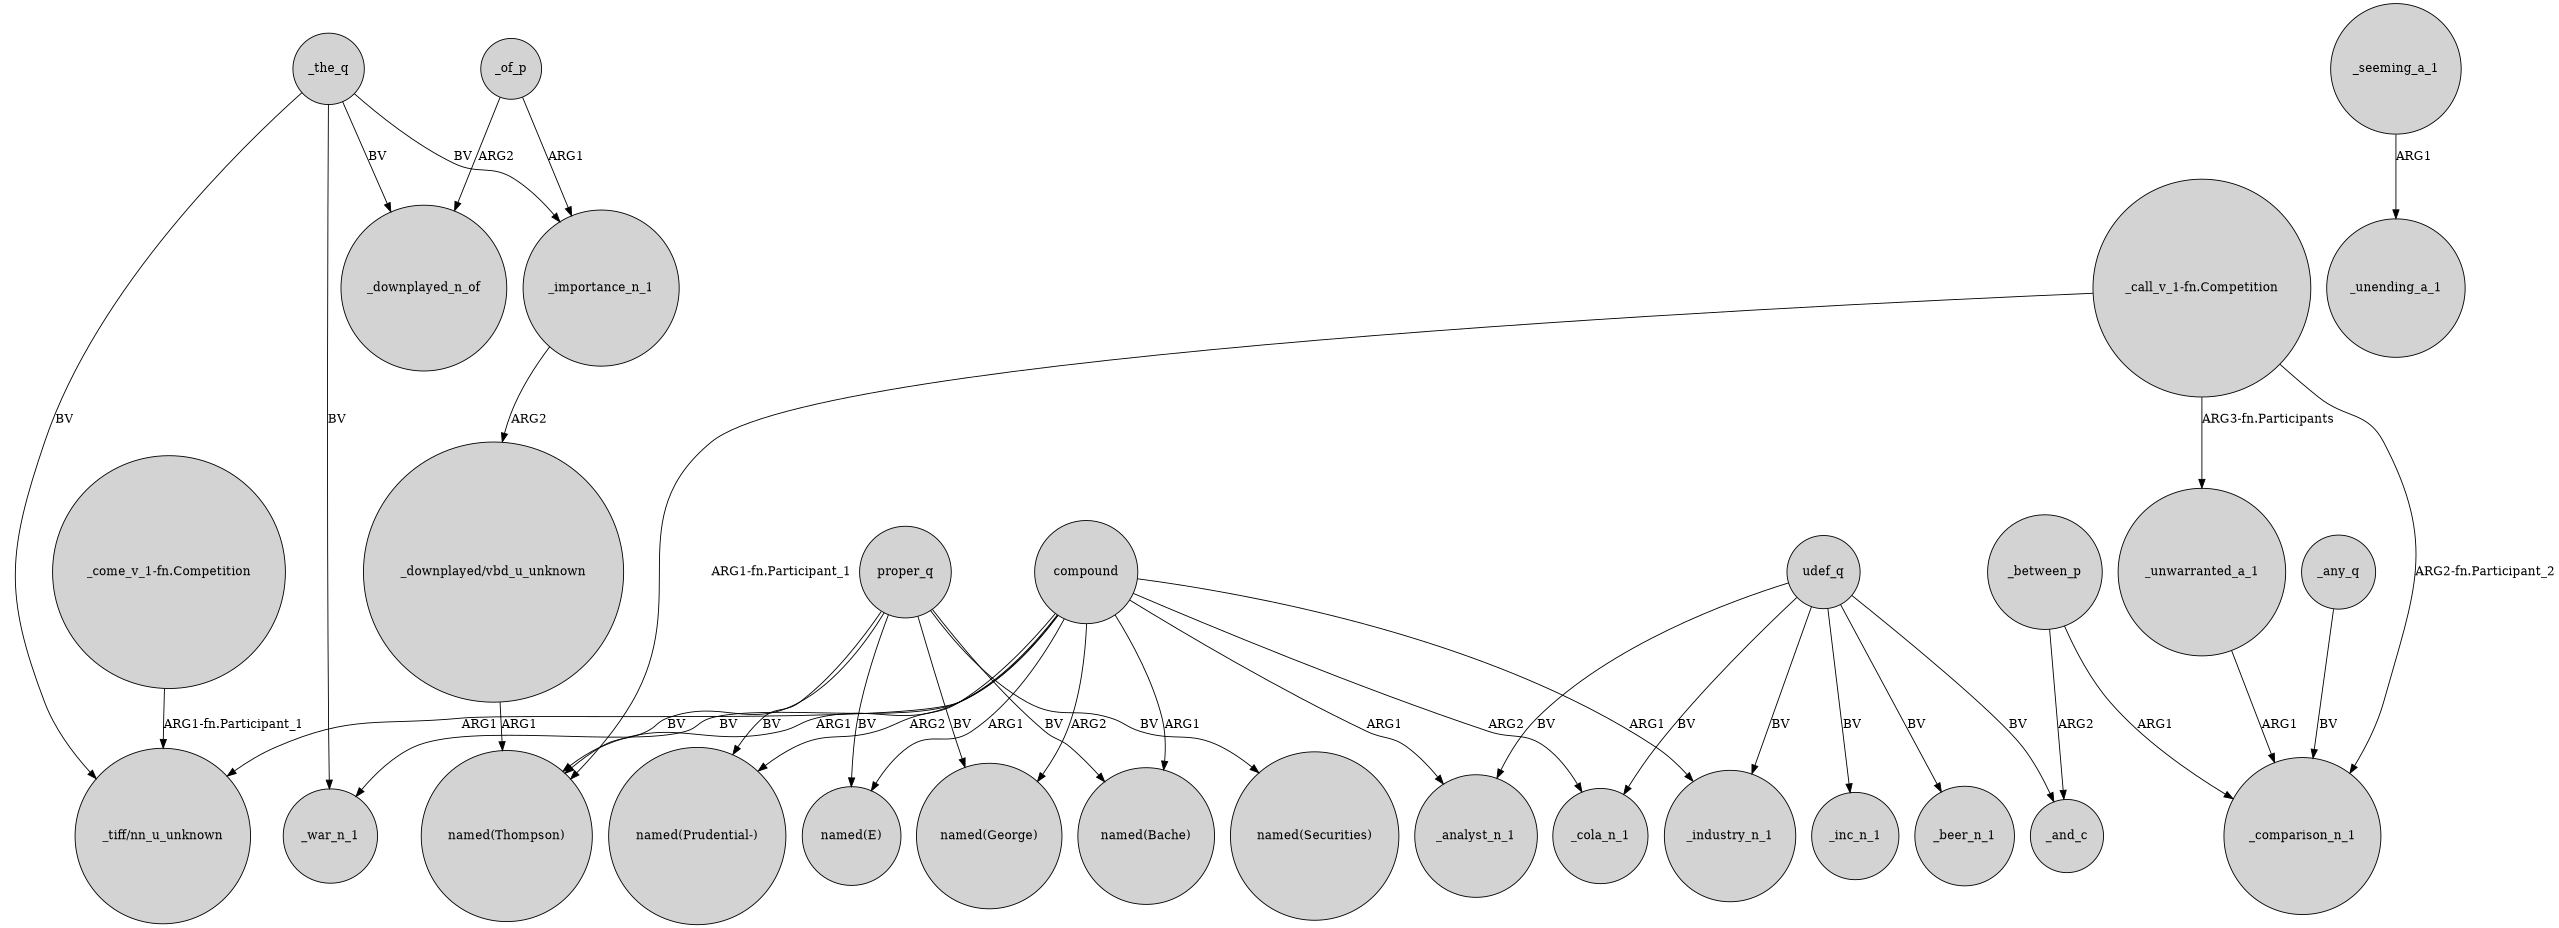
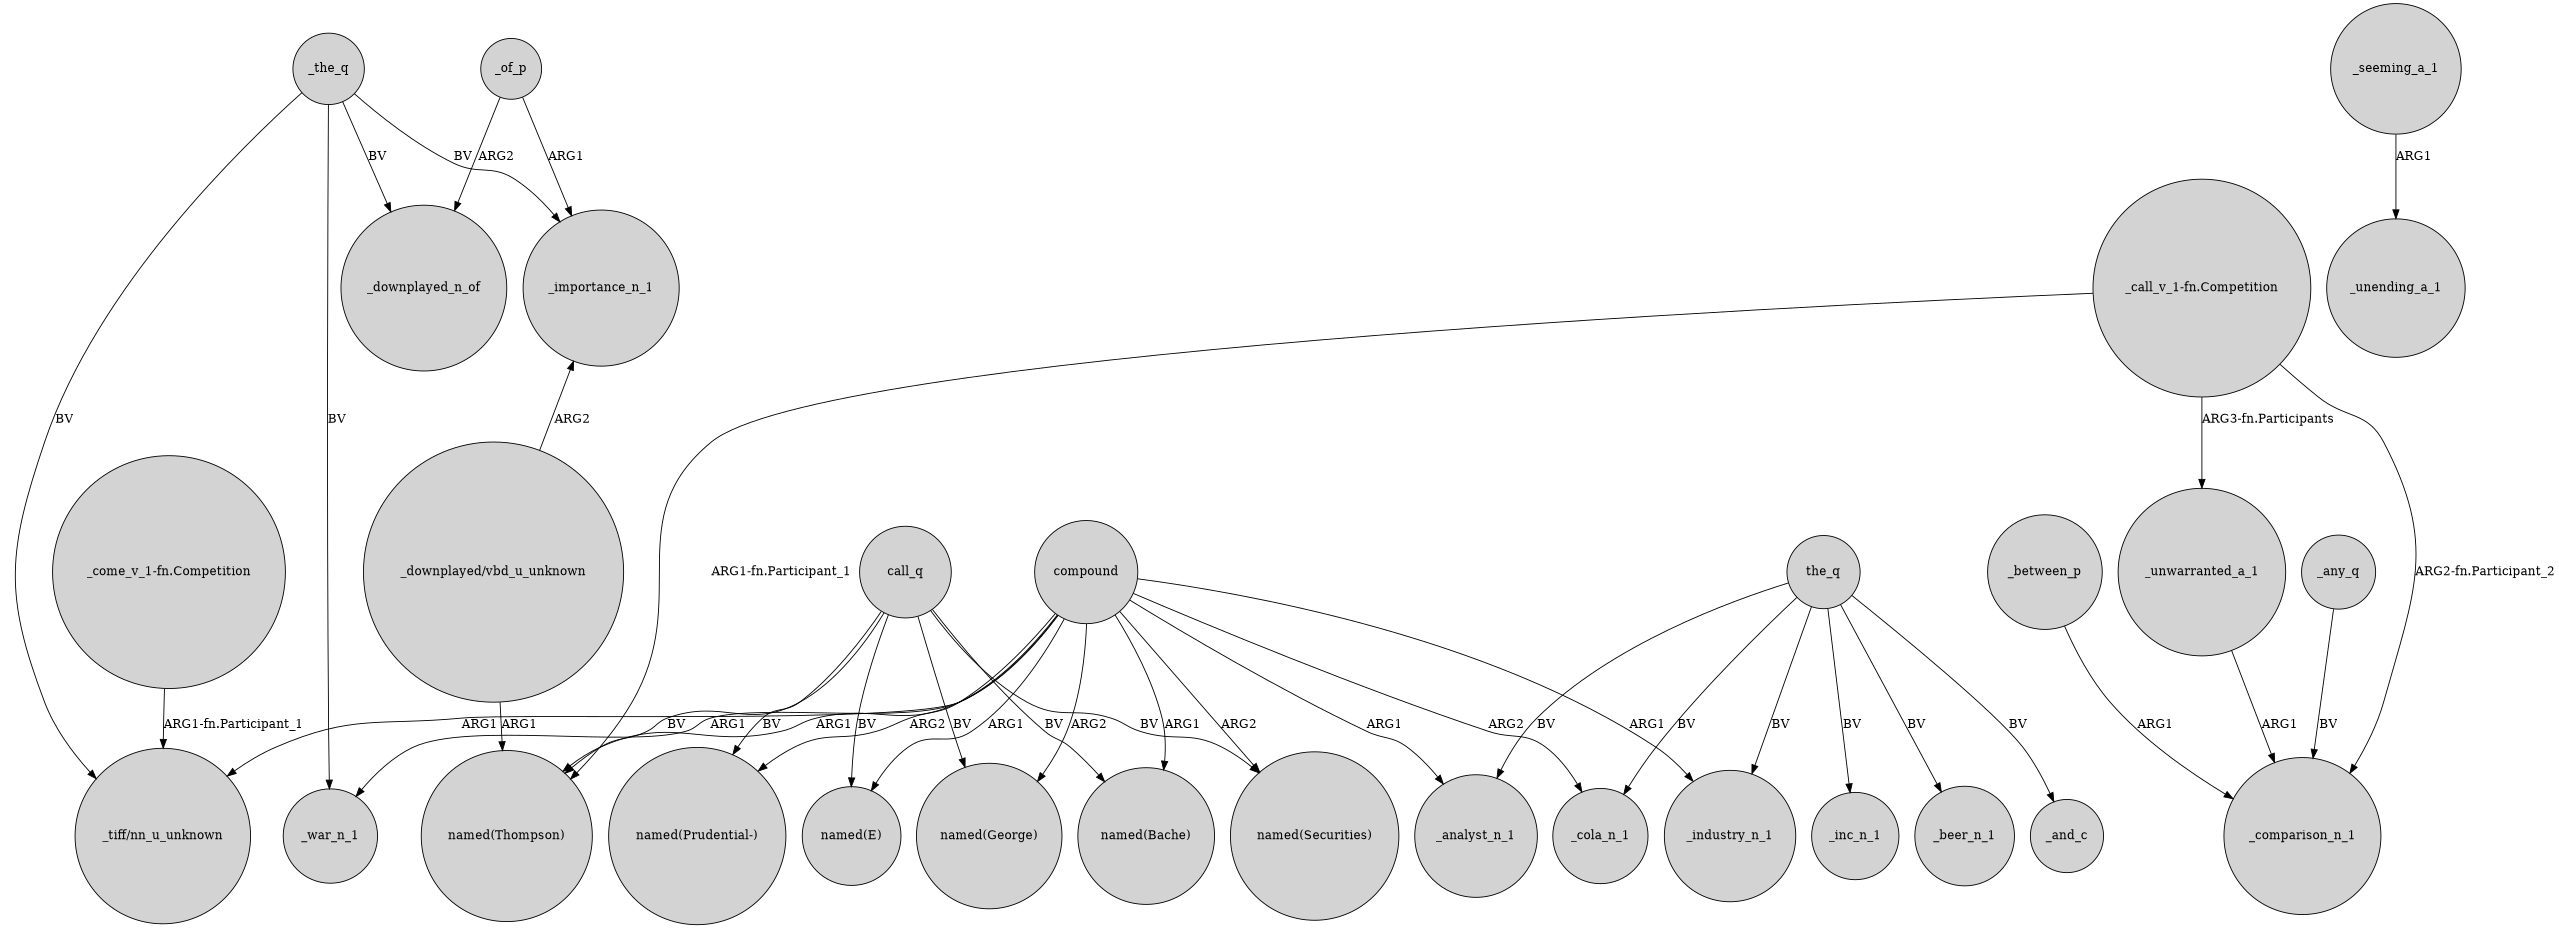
edge "_importance_n_1" -> "_downplayed/vbd_u_unknown": reversed
node "proper_q": label "proper_q" -> "call_q"
node "udef_q": label "udef_q" -> "the_q"
edge "compound" -> "named(Securities)": added, label "ARG2"
edge "_between_p" -> "_and_c": removed, label "ARG2"
edge "compound" -> "_war_n_1": label "BV" -> "ARG1"
